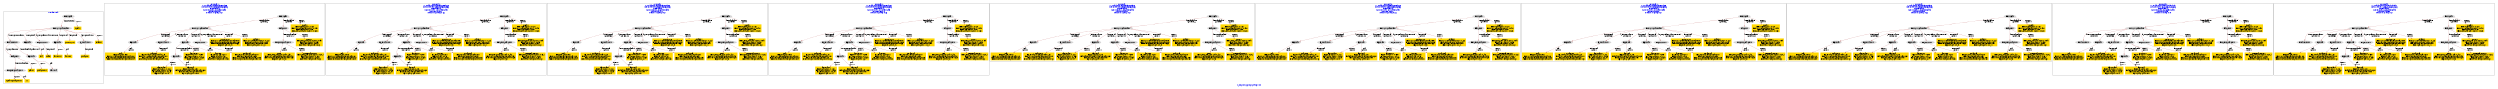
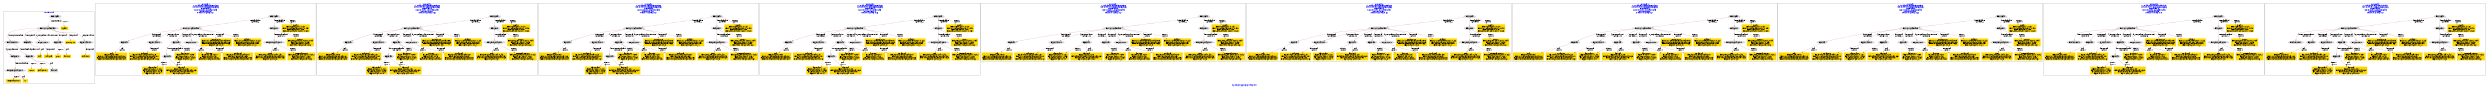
node "object_uri": removed
node "object": label "object" -> "provenance"
node "ethnicity_uri": label "ethnicity_uri" -> "has_uri"
node "appellation": label "appellation" -> "dimensions"
node "label_uri": label "label_uri" -> "artist_uri"
node "imageUrl_appellation_uri": label "imageUrl_appellation_uri" -> "artist_appellation_uri"
